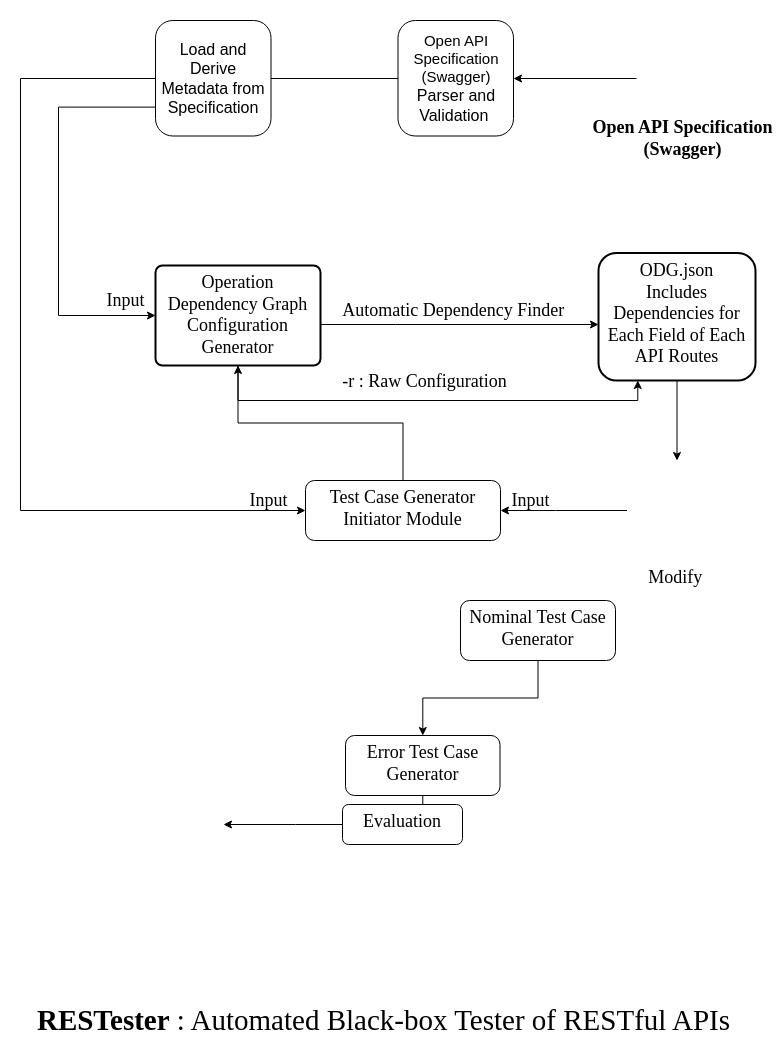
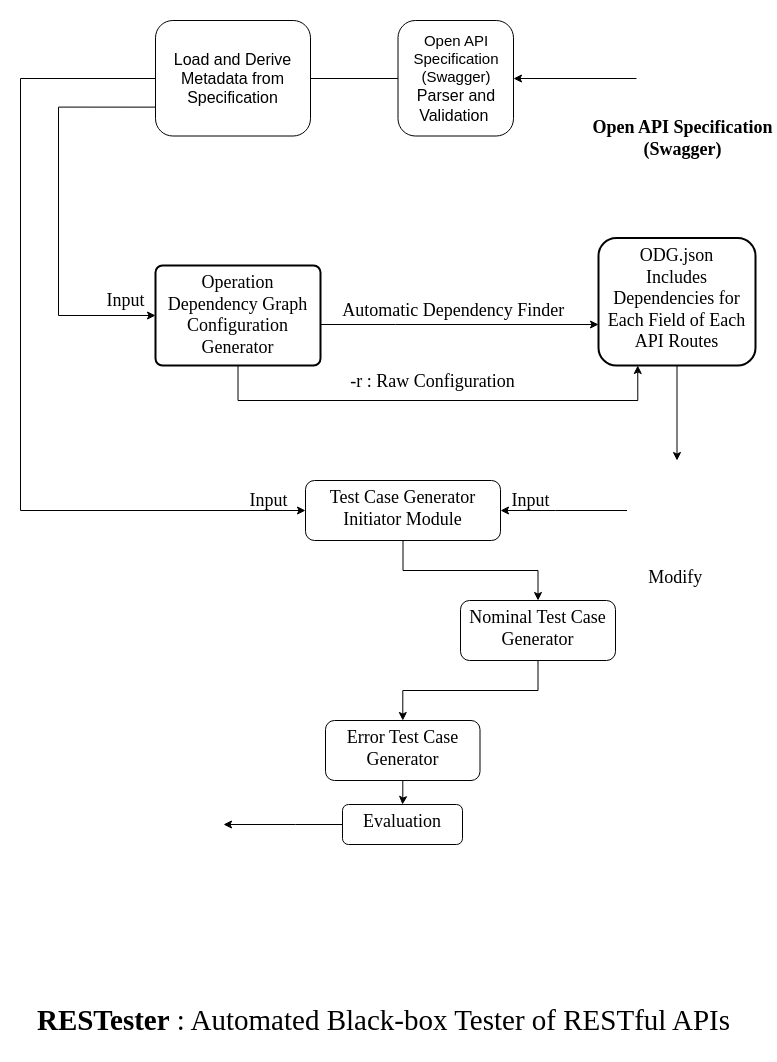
node "Load and Derive Metadata from Specification": size 116x116 -> 155x116
node "ODG.json Includes Dependencies for Each Field of Each API Routes": moved (677, 317) -> (677, 302)
edge "Test Case Generator Initiator Module" -> "Operation Dependency Graph Configuration Generator": now "Test Case Generator Initiator Module" -> "Nominal Test Case Generator"
node "Error Test Case Generator": moved (423, 766) -> (403, 751)
